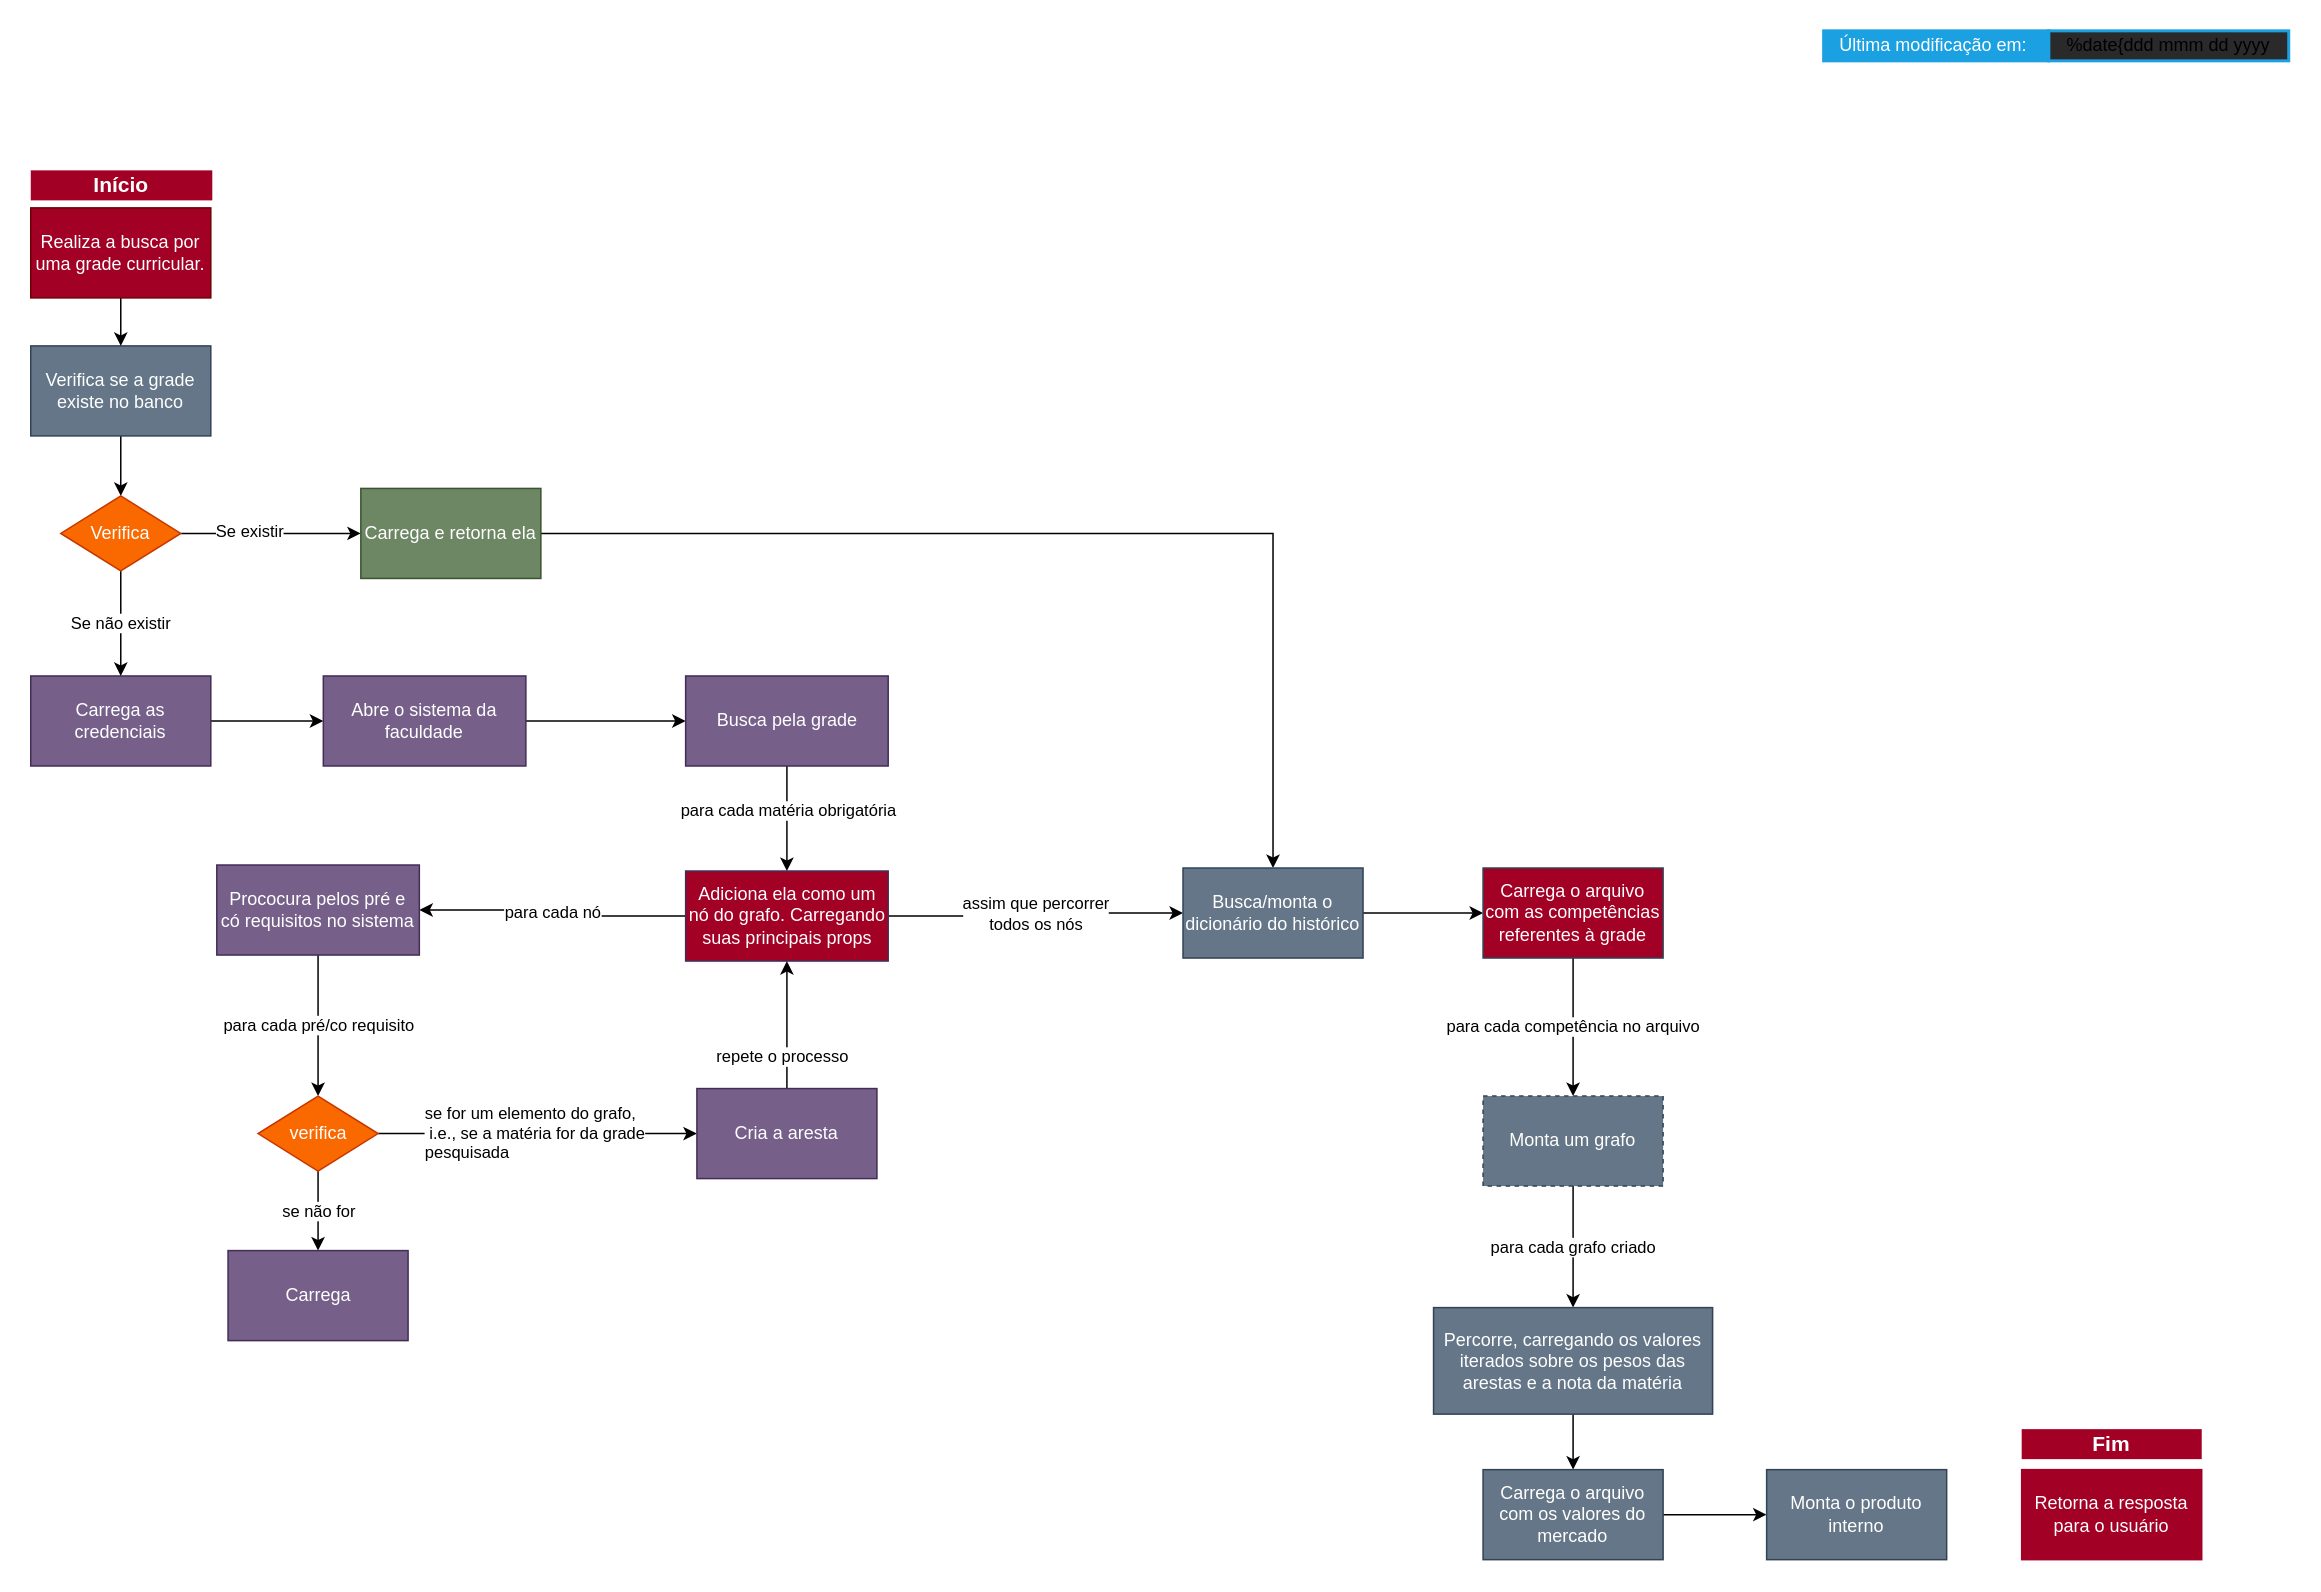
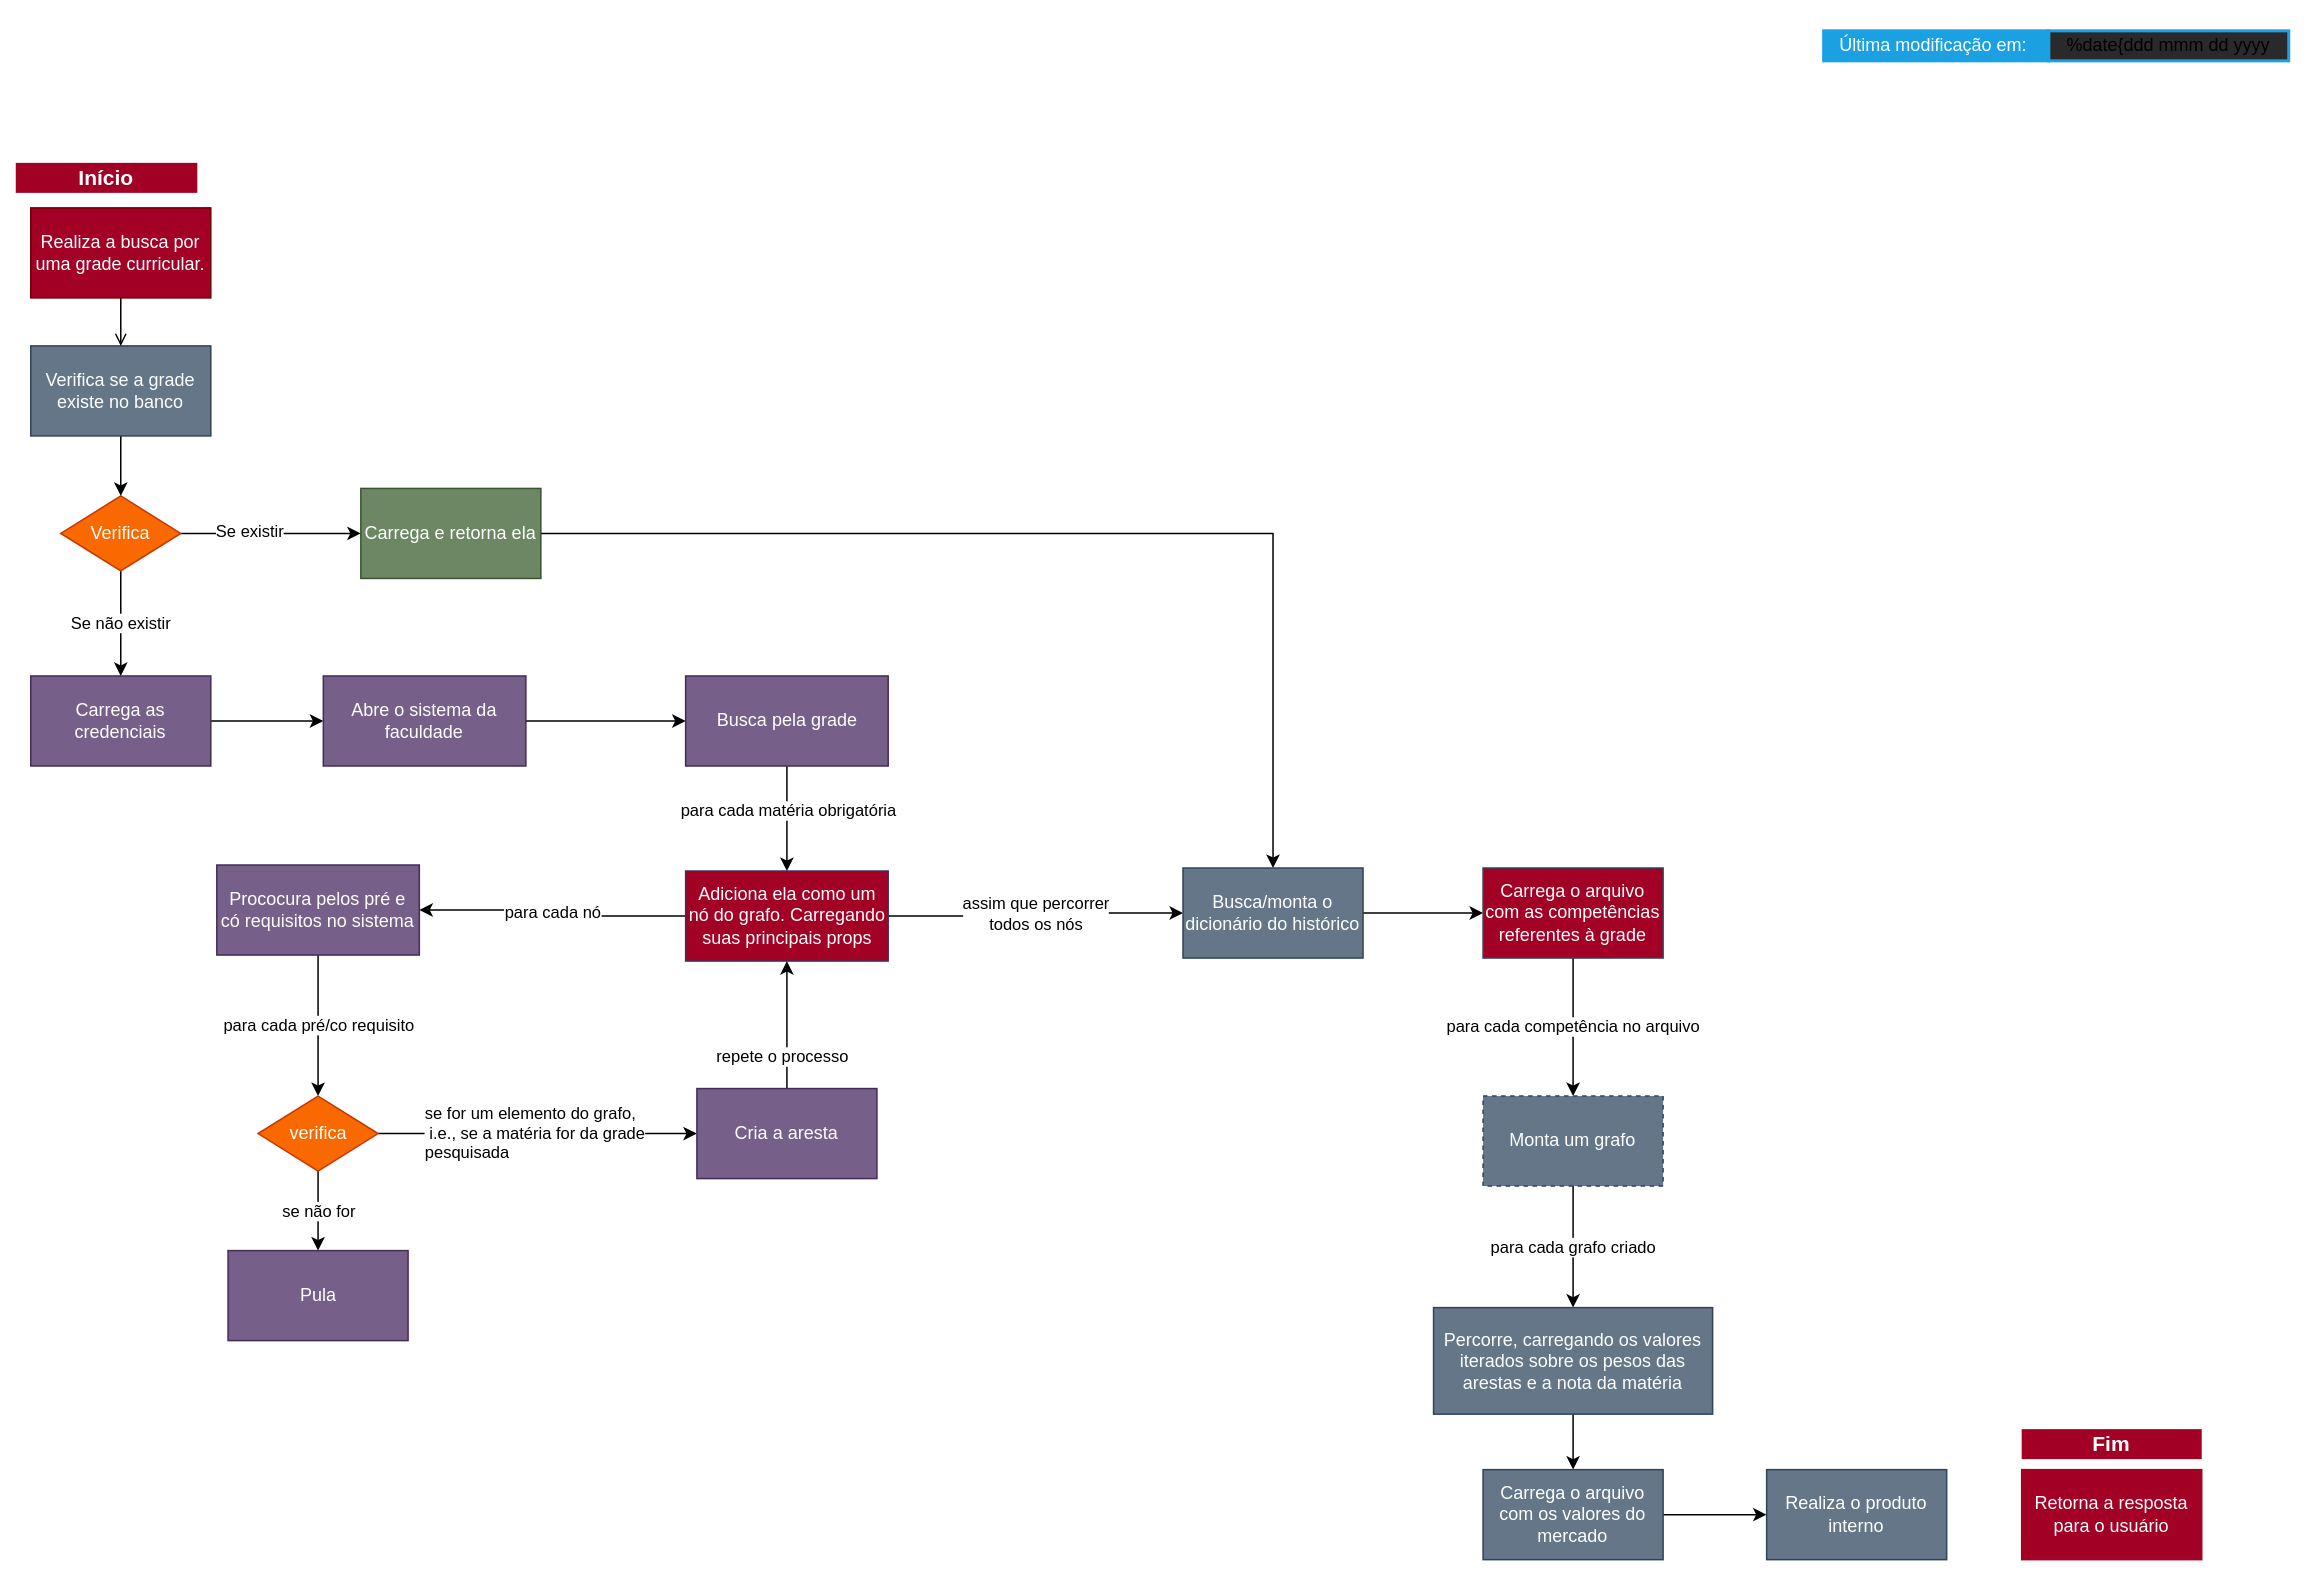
node "Início": moved (122, 185) -> (107, 178)
edge "Realiza a busca por uma grade curricular." -> "Verifica se a grade existe no banco": arrowhead classic -> open
node "Carrega": label "Carrega" -> "Pula"
node "Monta o produto interno": label "Monta o produto interno" -> "Realiza o produto interno"
